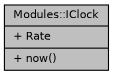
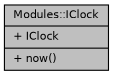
node "Modules::IClock": text "+ Rate" -> "+ IClock"
